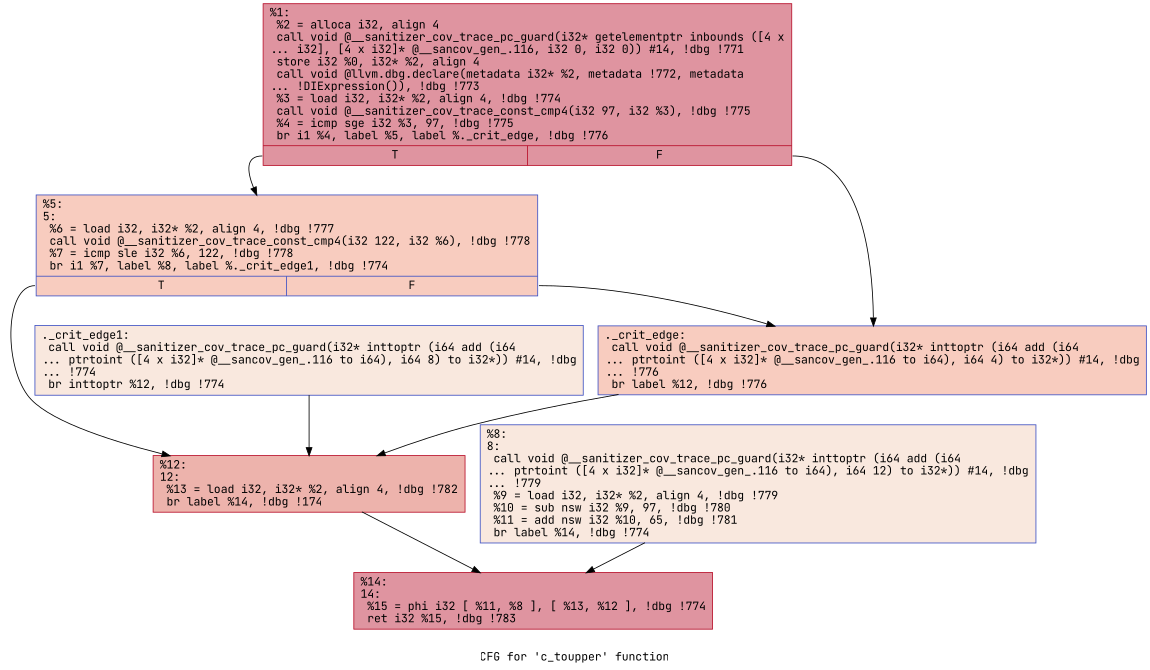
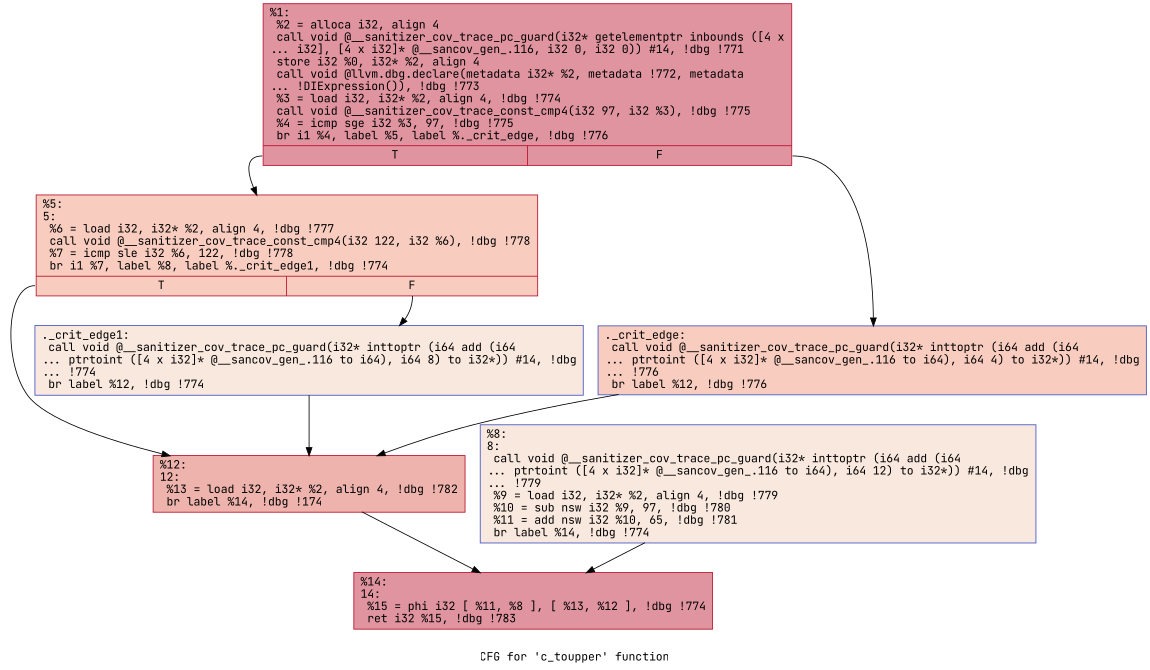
node "%5:": color #3d50c3ff -> #b70d28ff
edge "%5:" -> "._crit_edge:": now "%5:" -> "._crit_edge1:"
node "._crit_edge1:": text "br inttoptr %12, !dbg !774" -> "br label %12, !dbg !774"
